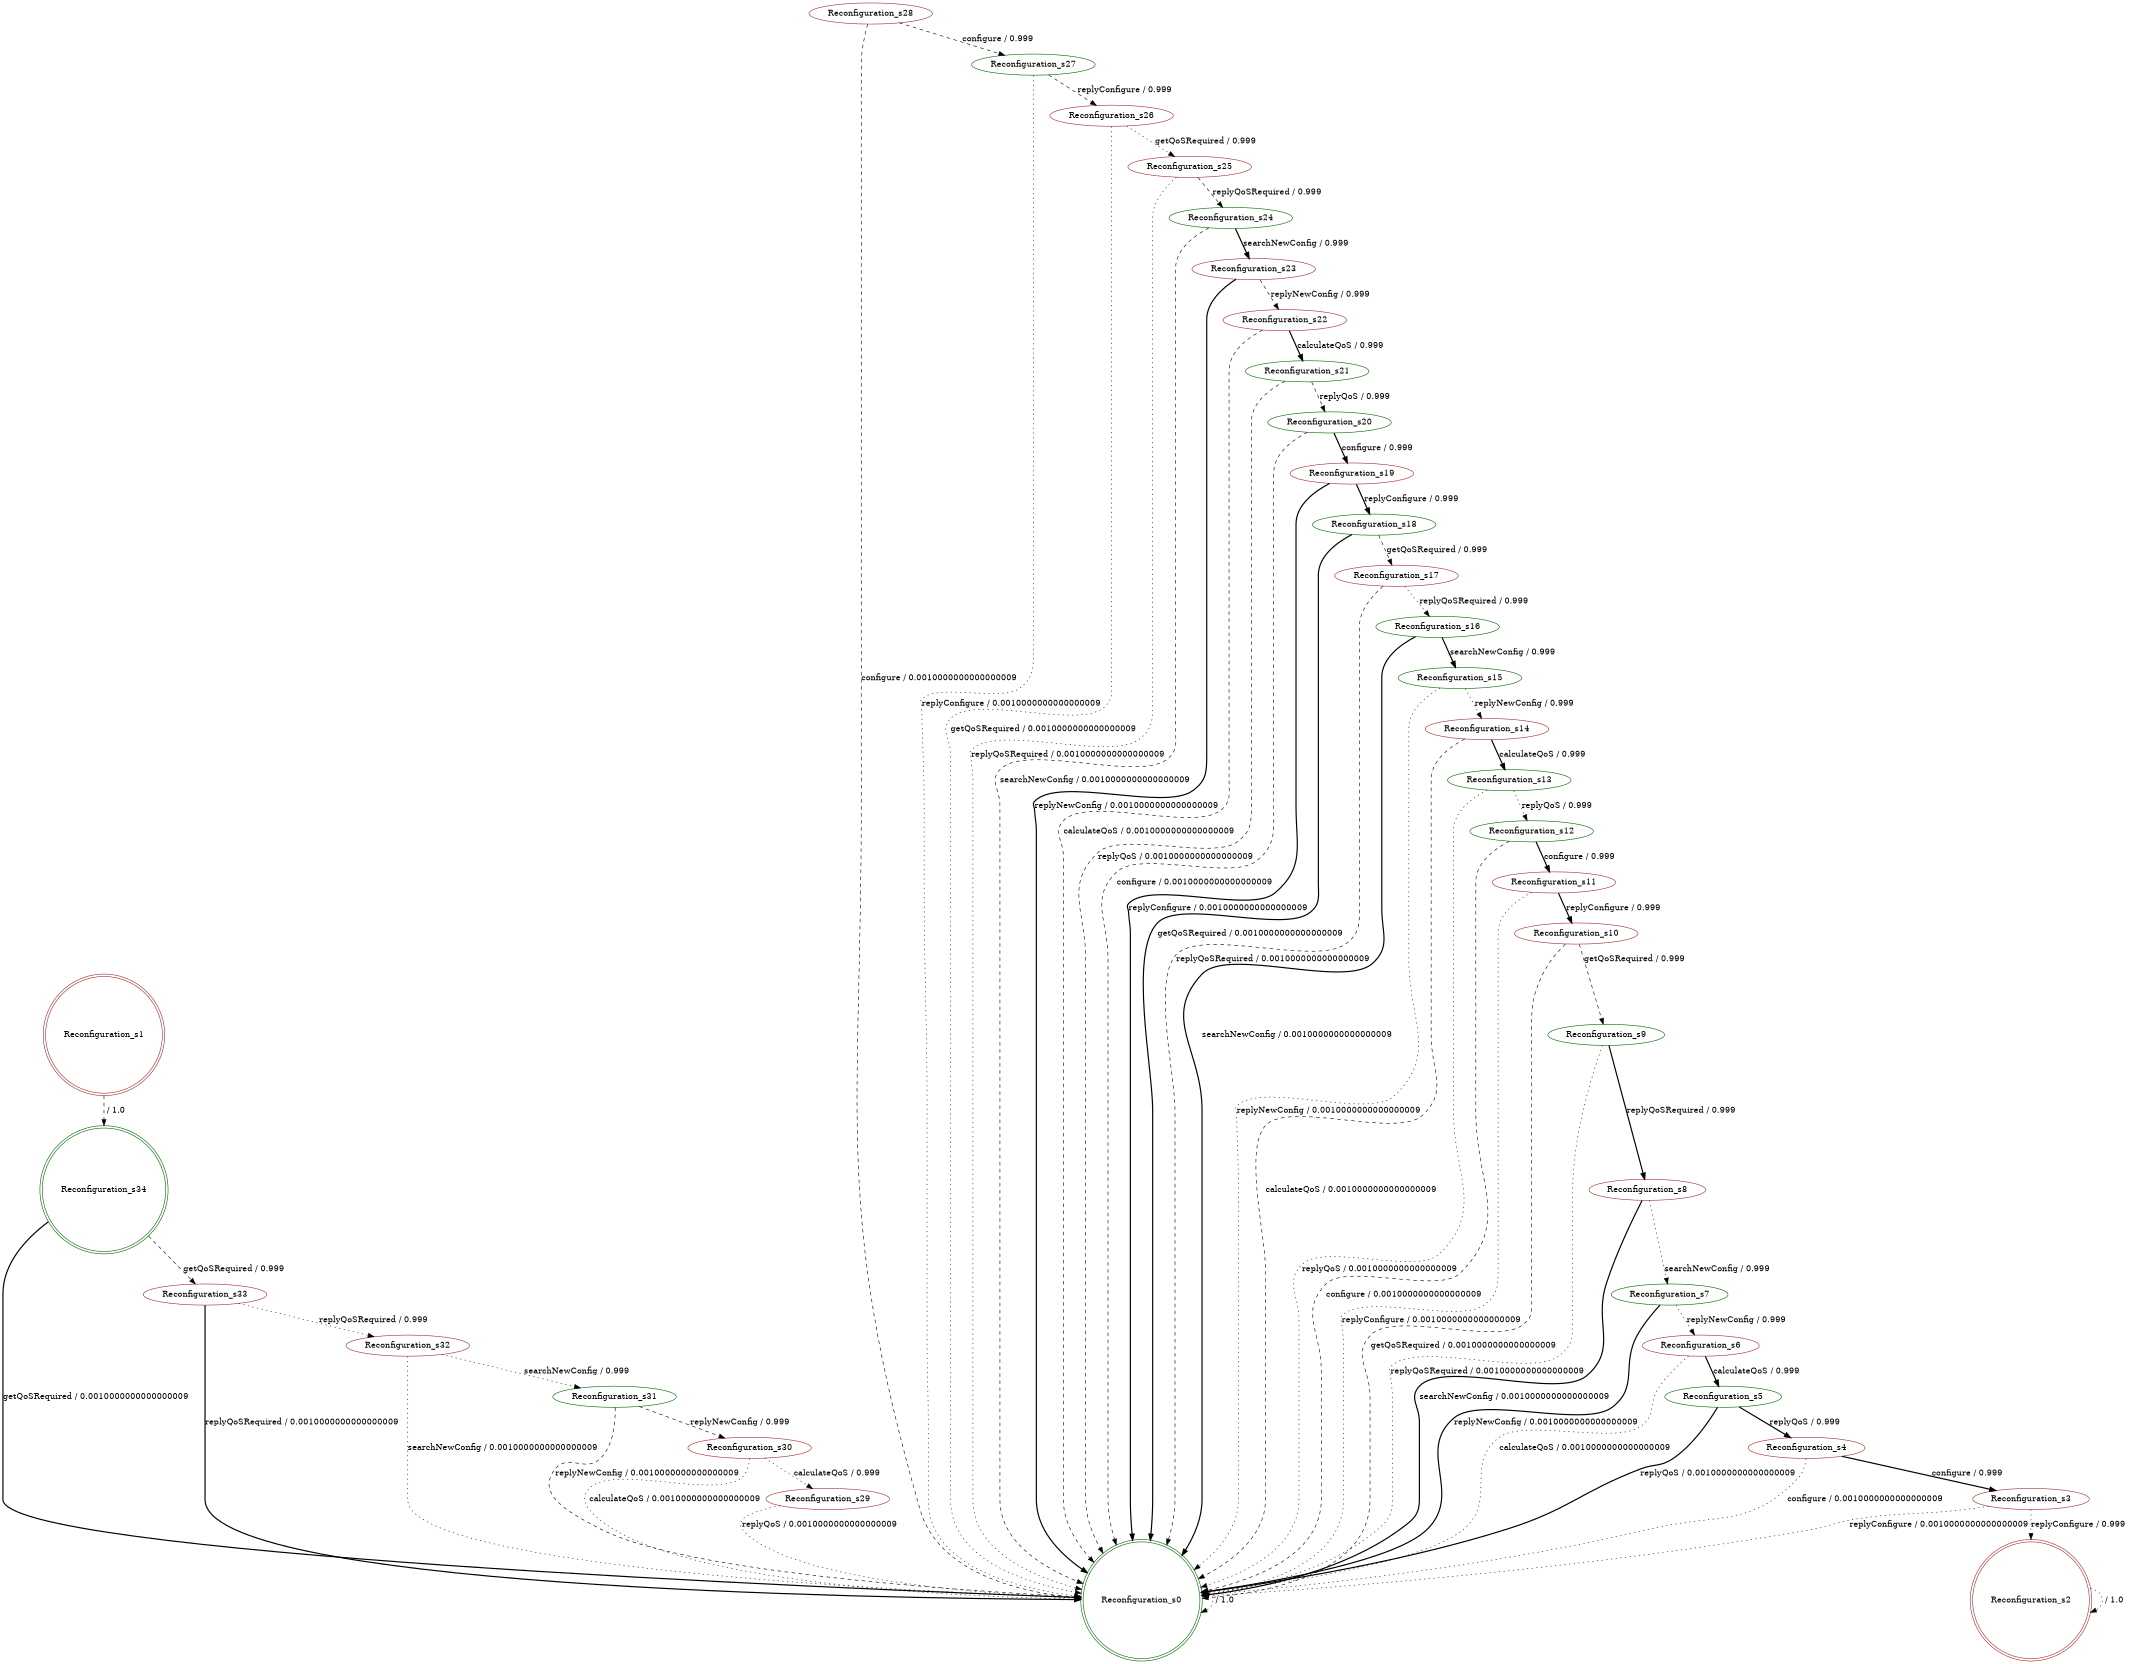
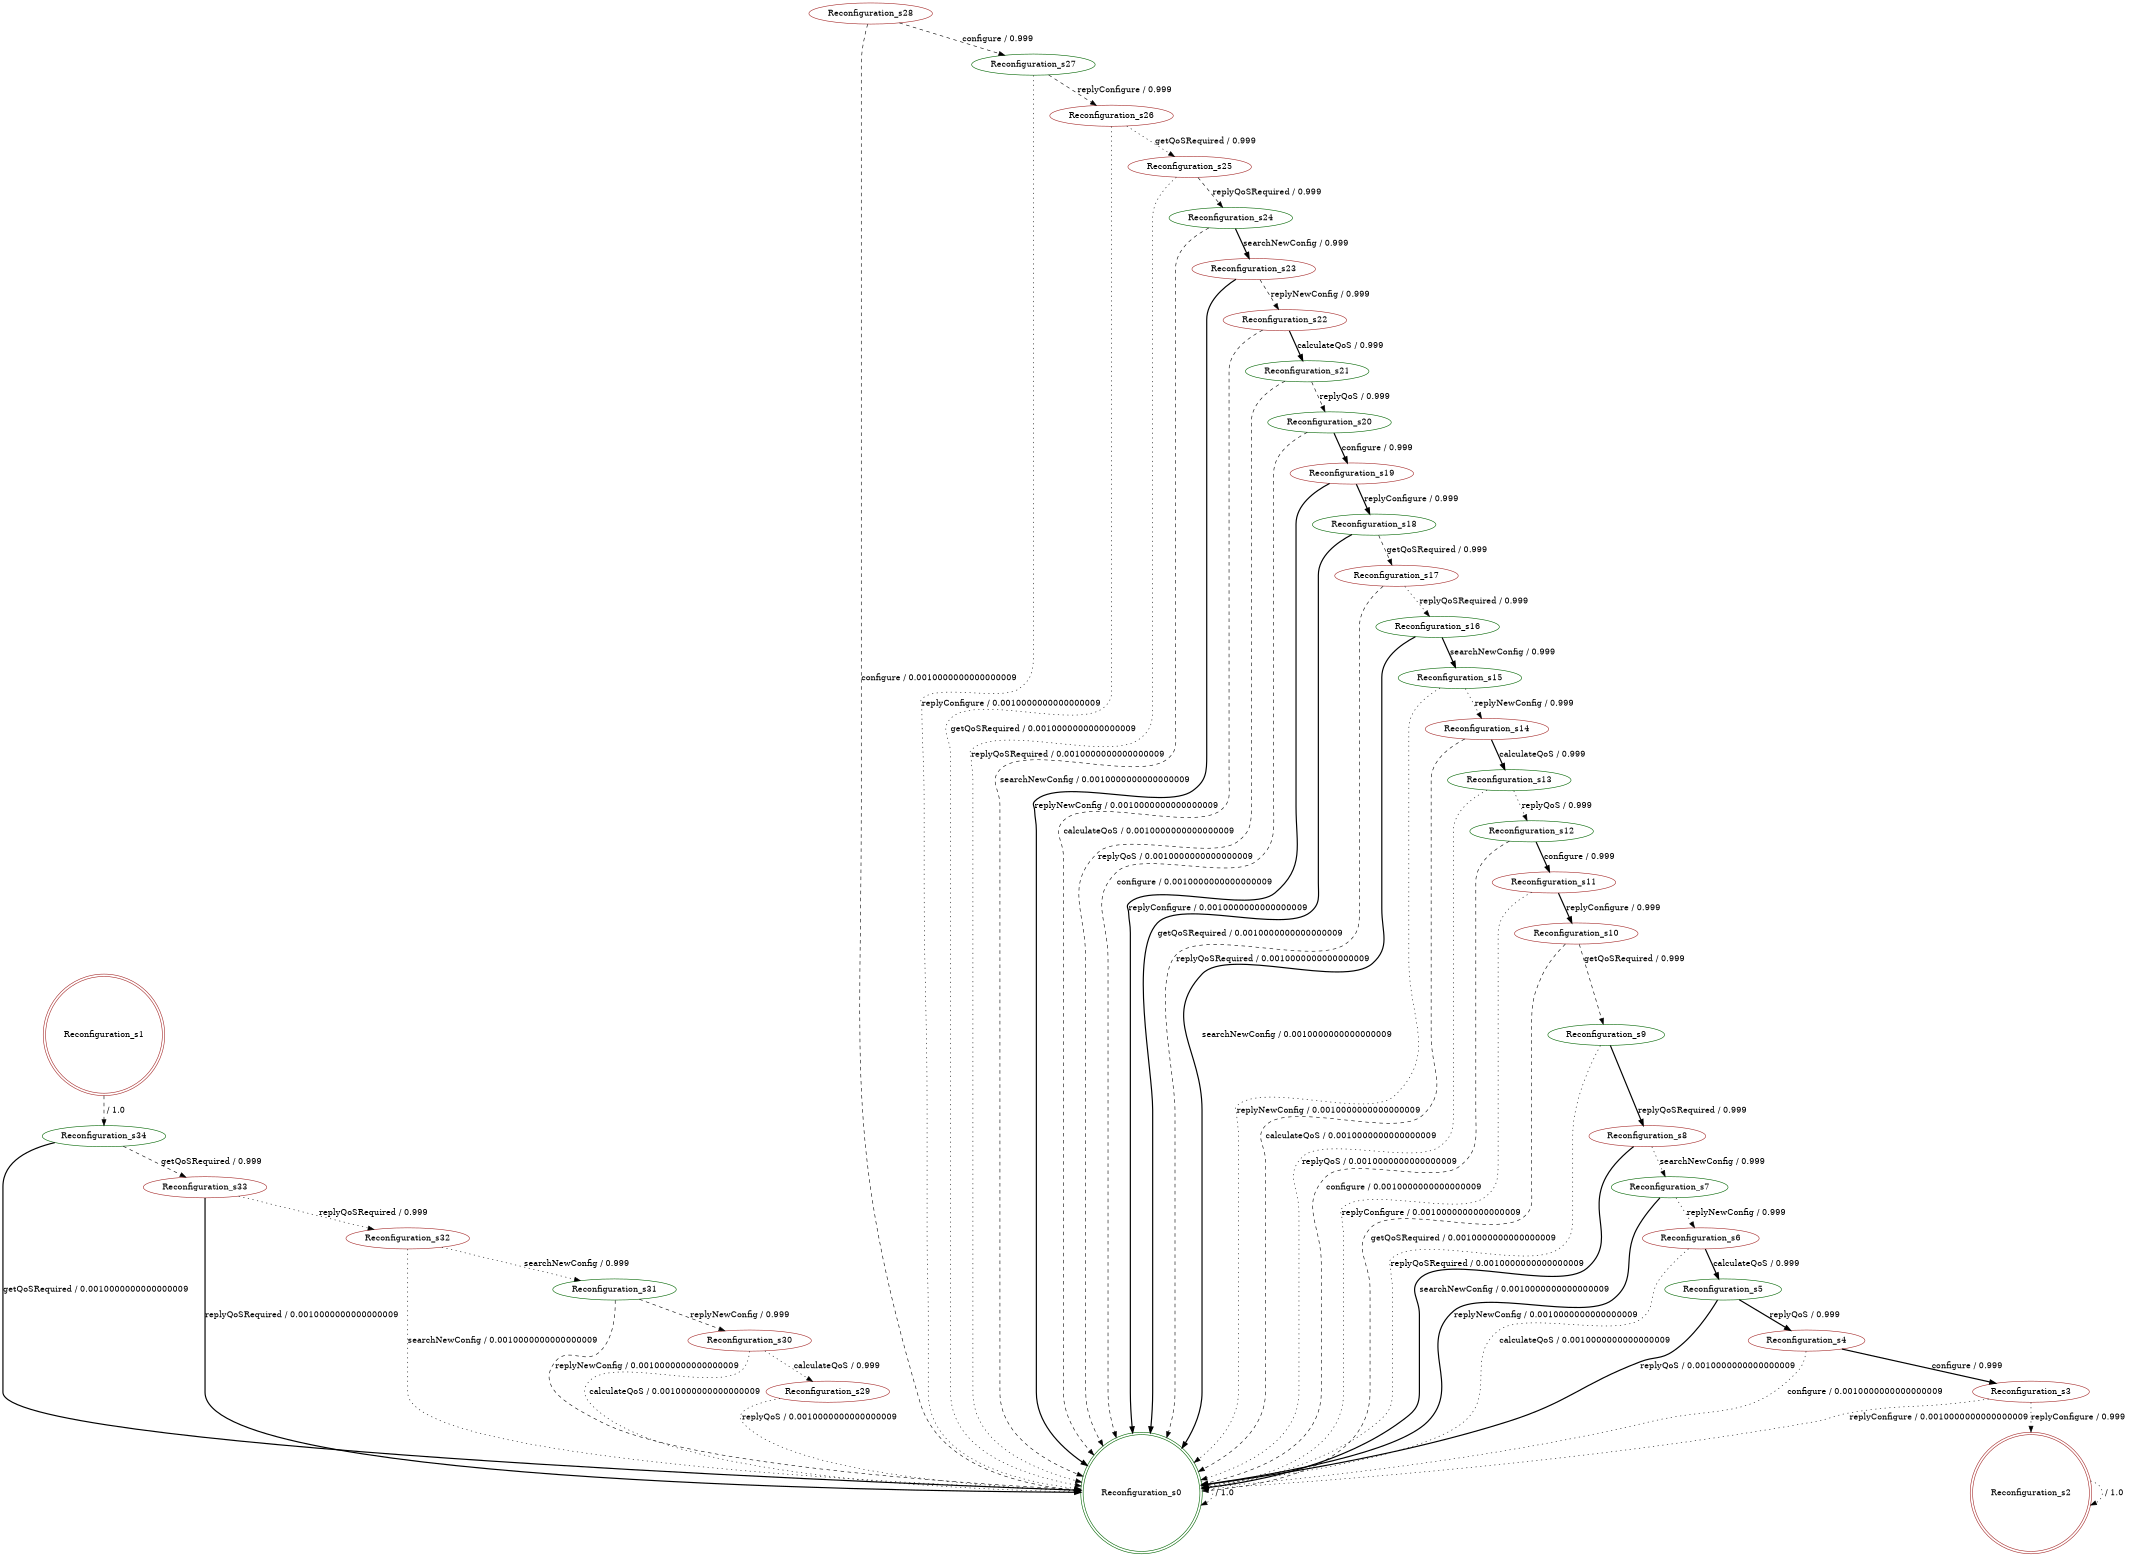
node "Reconfiguration_s34": shape doublecircle -> ellipse
